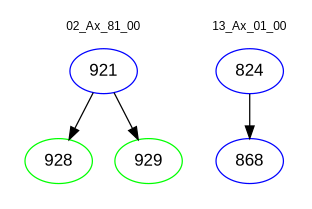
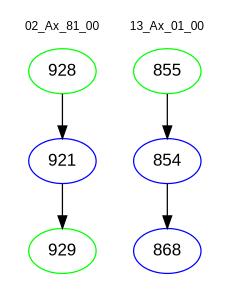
node "855": added
node "824": label "824" -> "854"
edge "921" -> "928": reversed
